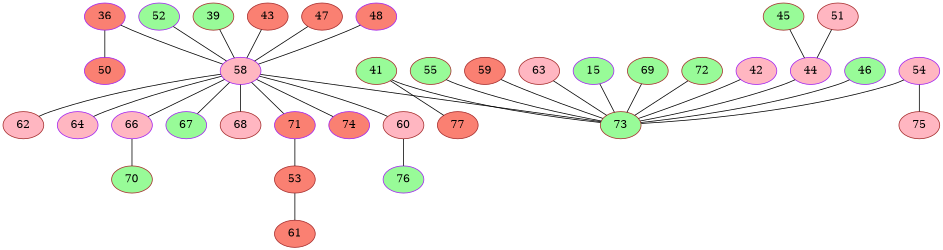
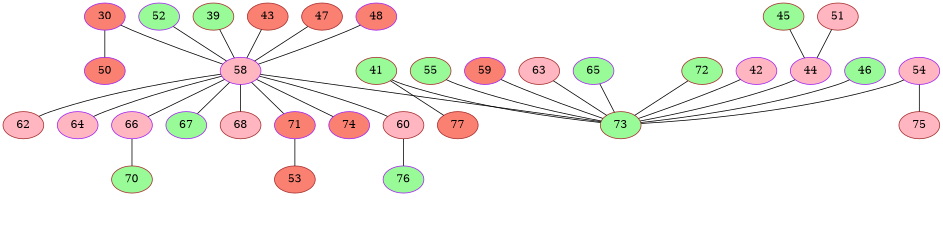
node "36": label "36" -> "30"
node "59": color brown -> purple
node "15": label "15" -> "65"
node "69": removed
node "61": removed
